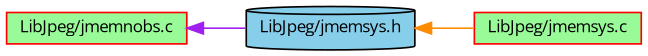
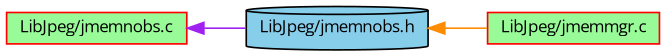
node "LibJpeg/jmemsys.h": label "LibJpeg/jmemsys.h" -> "LibJpeg/jmemnobs.h"
node "LibJpeg/jmemsys.c": label "LibJpeg/jmemsys.c" -> "LibJpeg/jmemmgr.c"
